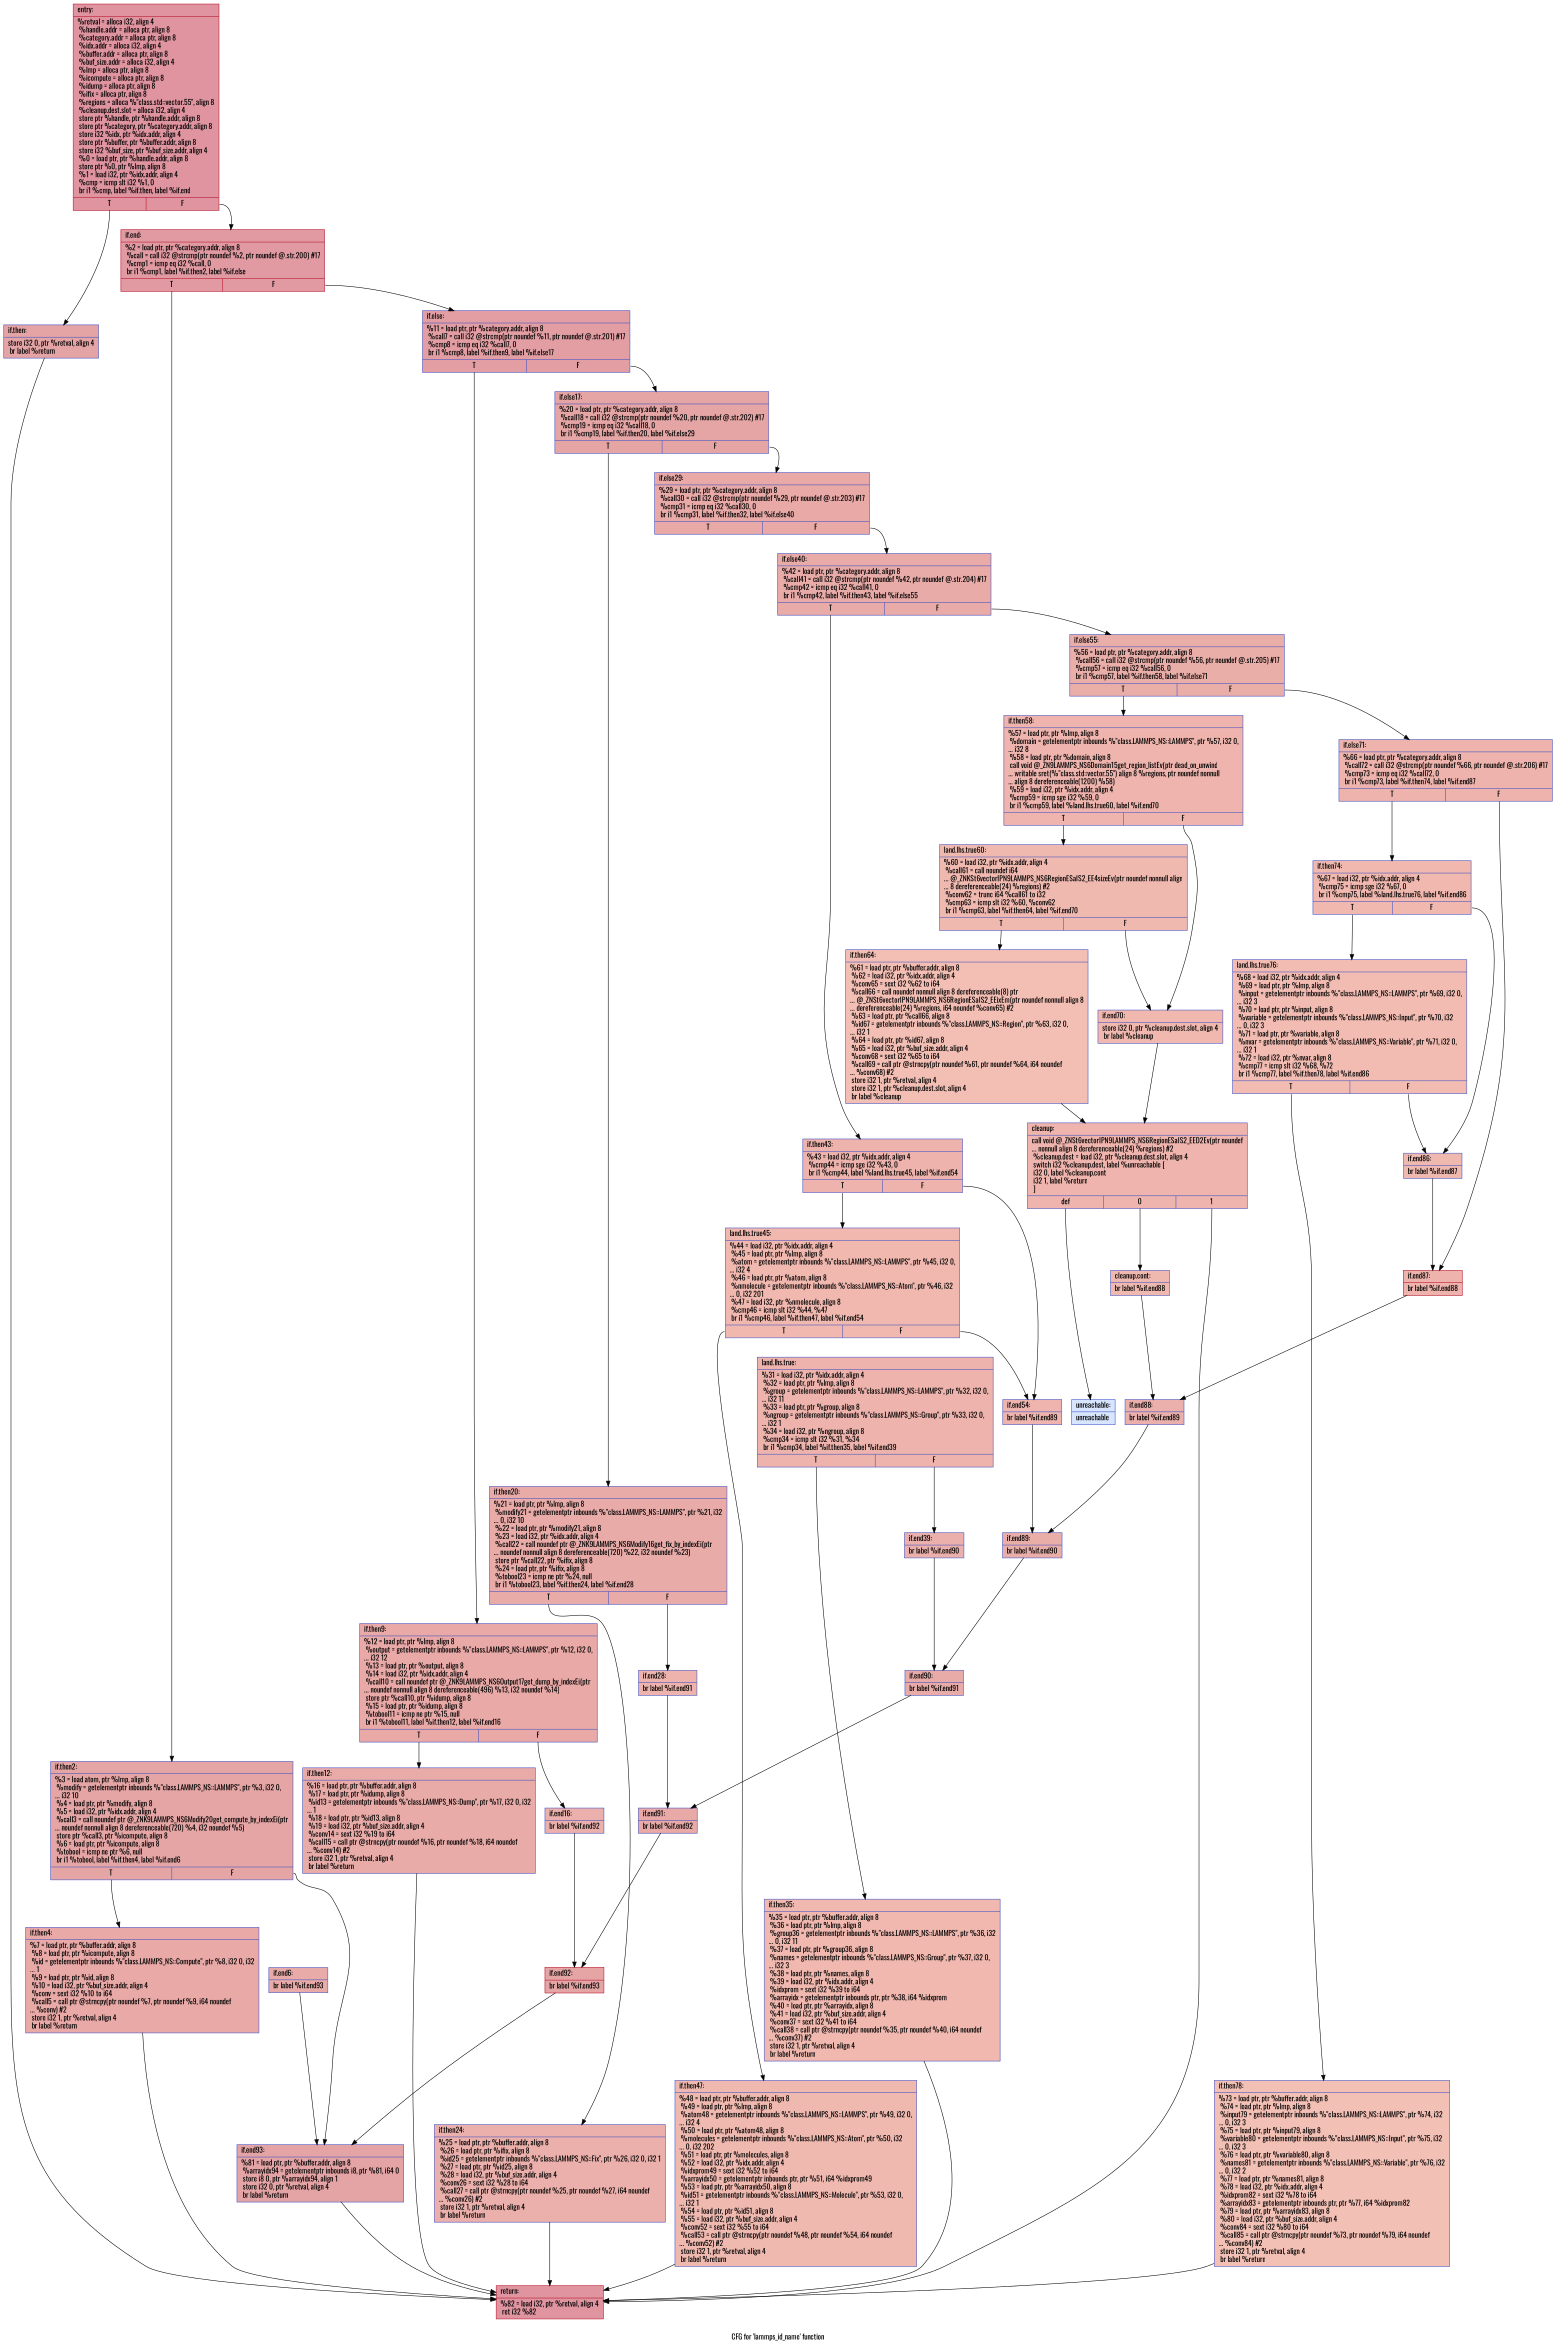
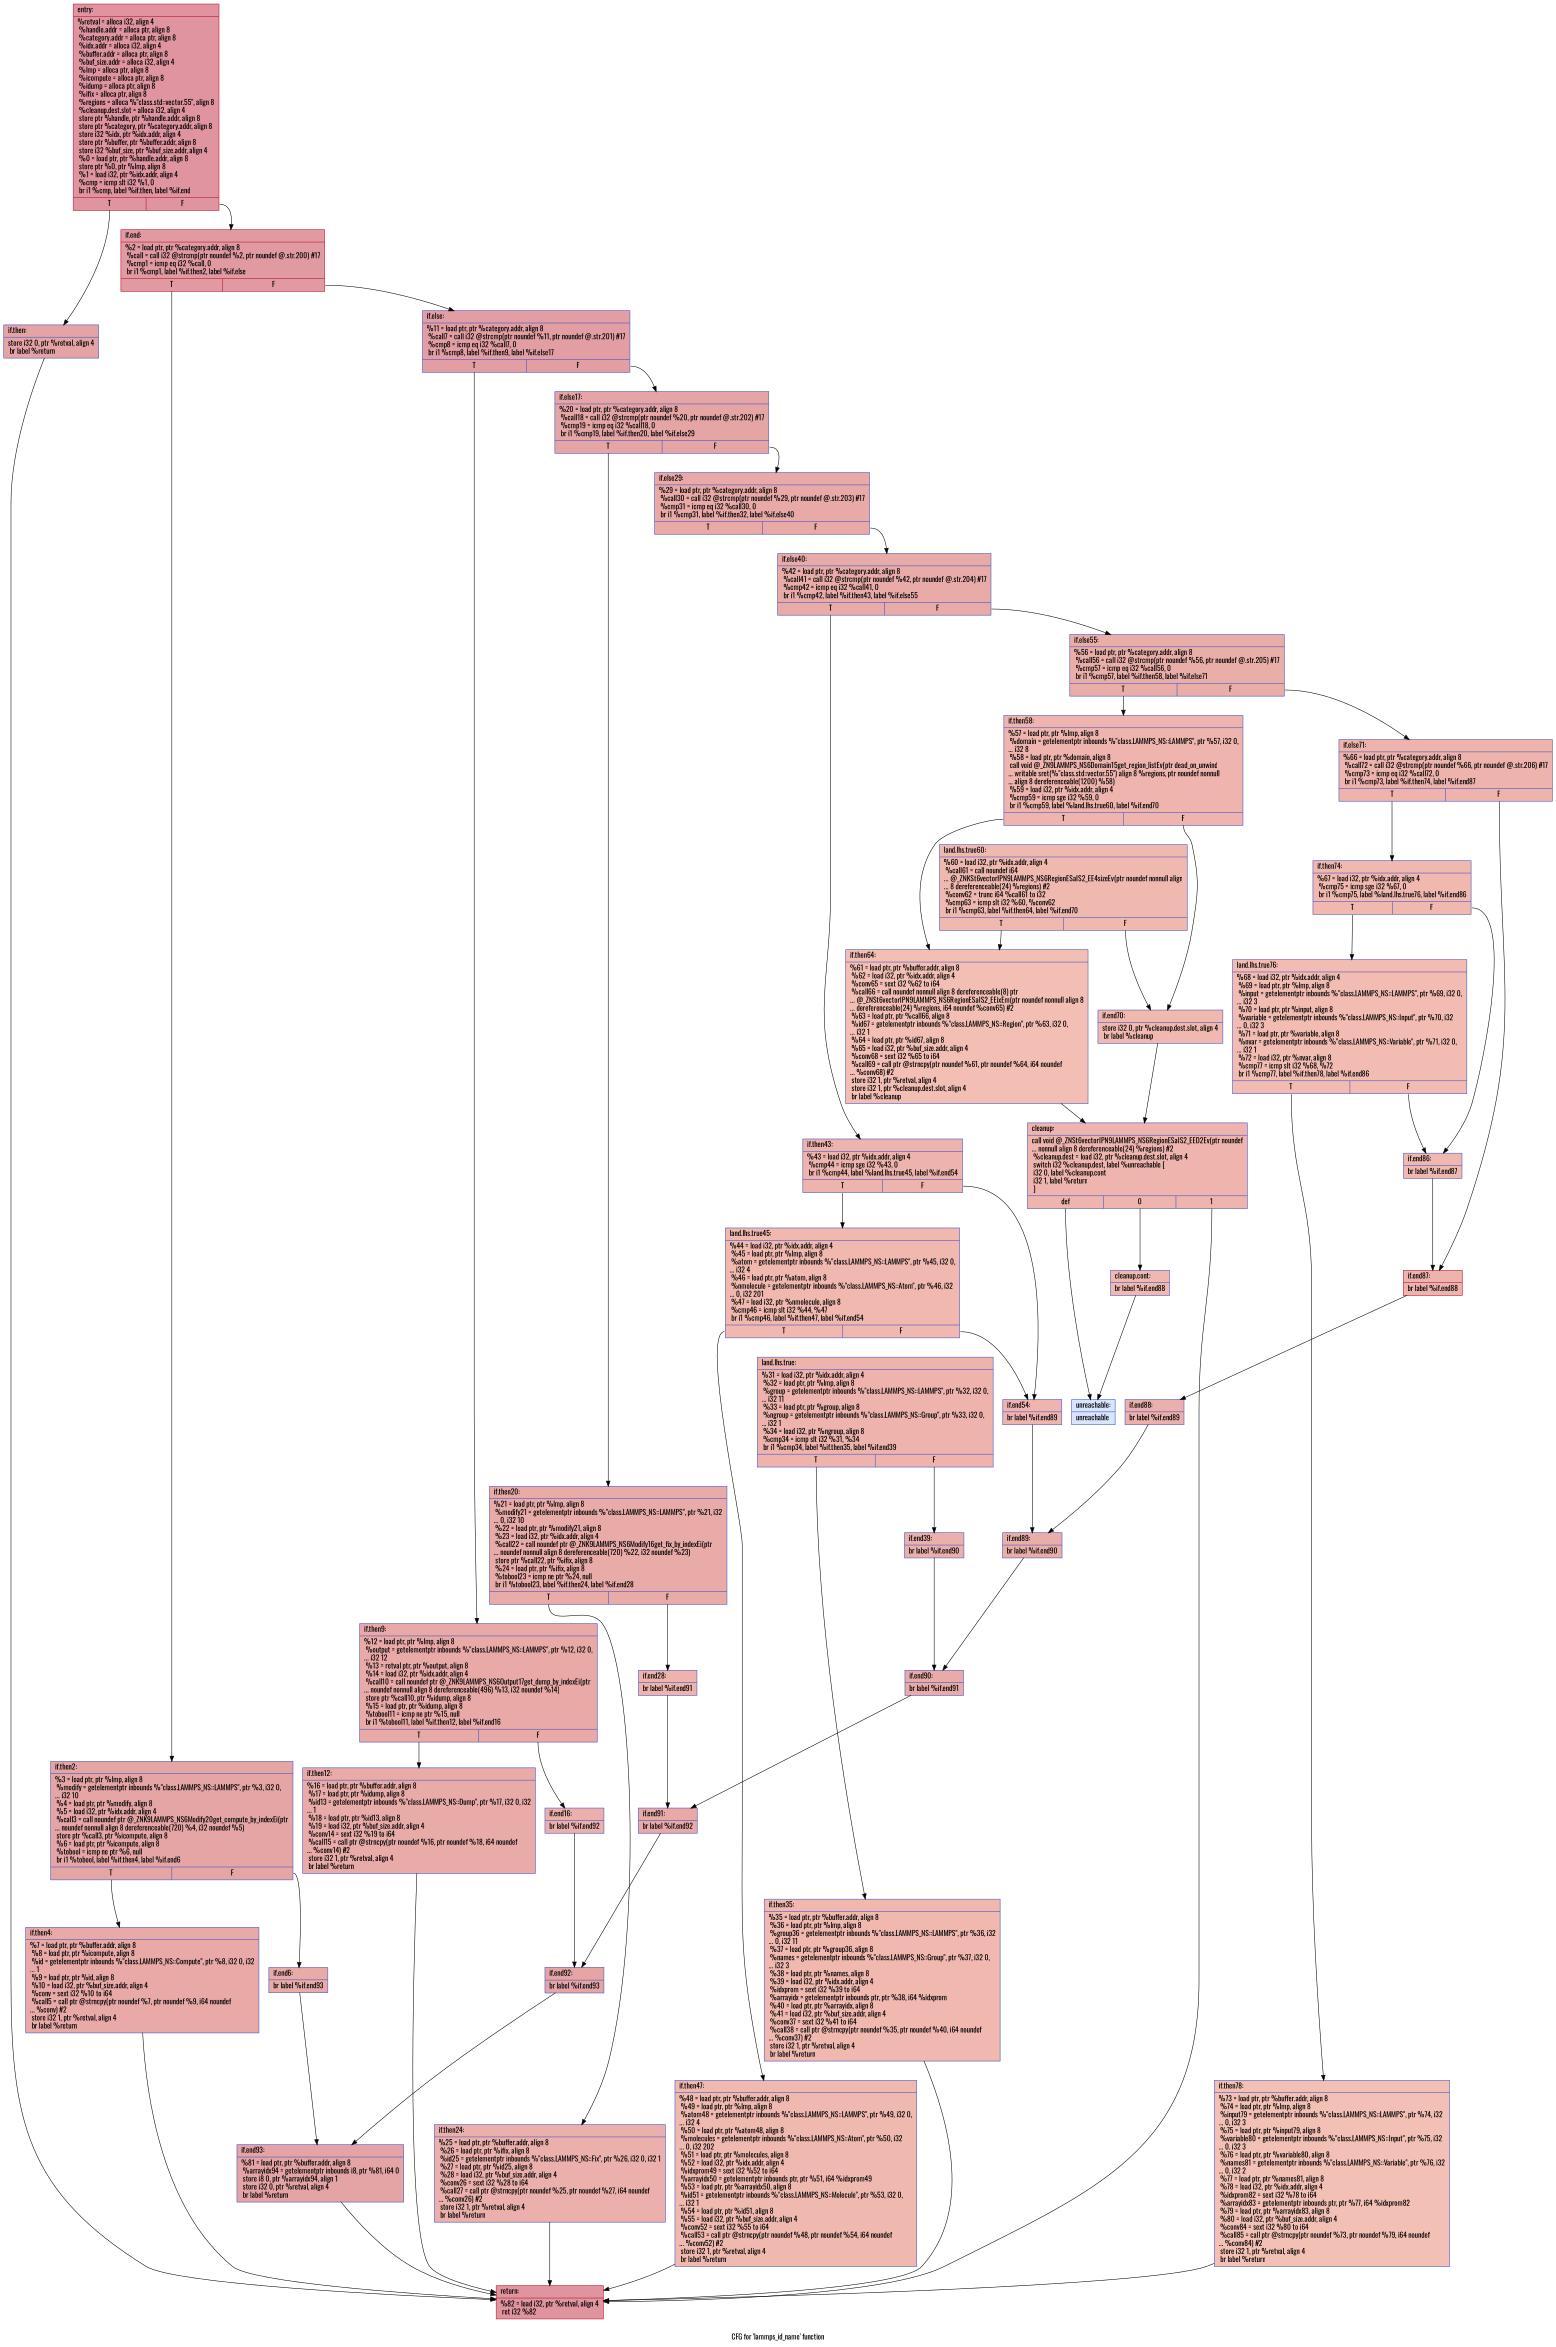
edge "if.then58:" -> "land.lhs.true60:": now "if.then58:" -> "if.then64:"
edge "cleanup.cont:" -> "if.end88:": now "cleanup.cont:" -> "unreachable:"
node "if.then9:": text "%13 = load ptr, ptr %output, align 8" -> "%13 = retval ptr, ptr %output, align 8"
node "if.then2:": text "%3 = load atom, ptr %lmp, align 8" -> "%3 = load ptr, ptr %lmp, align 8"
node "if.end92:": color #b70d28ff -> #3d50c3ff
edge "if.then2:" -> "if.end93:": now "if.then2:" -> "if.end6:"
